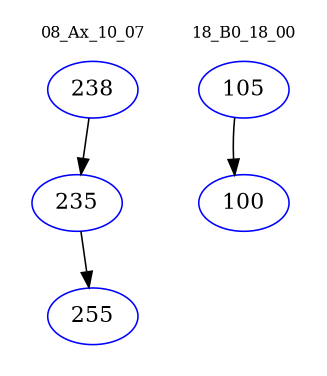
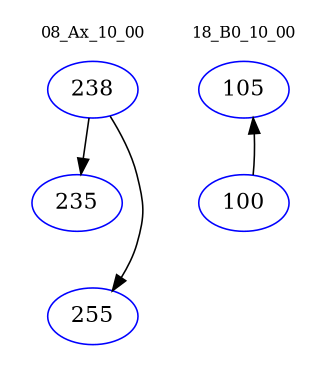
cluster "08_Ax_10_07": label "08_Ax_10_07" -> "08_Ax_10_00"
cluster "18_B0_18_00": label "18_B0_18_00" -> "18_B0_10_00"
edge "105" -> "100": reversed
edge "235" -> "255": now "238" -> "255"
